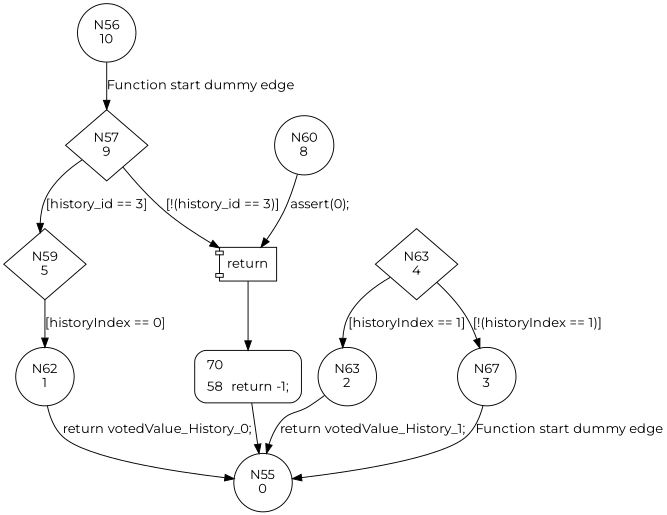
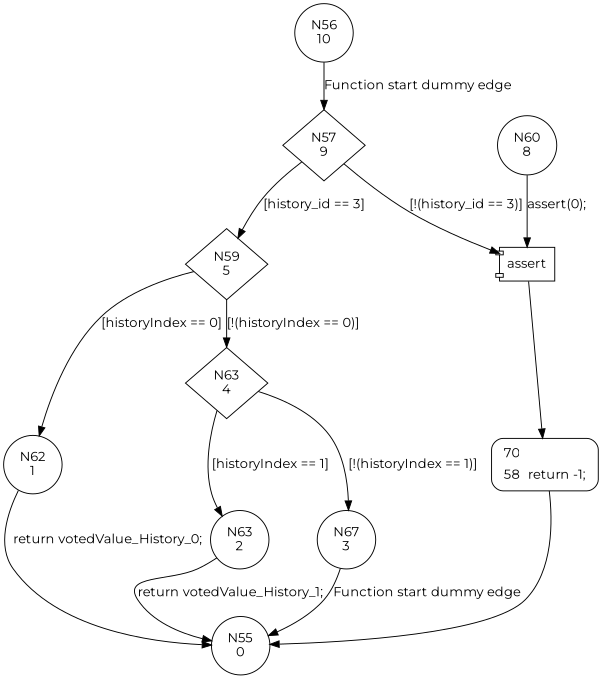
node "return": label "return" -> "assert"
edge "N59 5" -> "N63 4": added, label "[!(historyIndex == 0)]"
